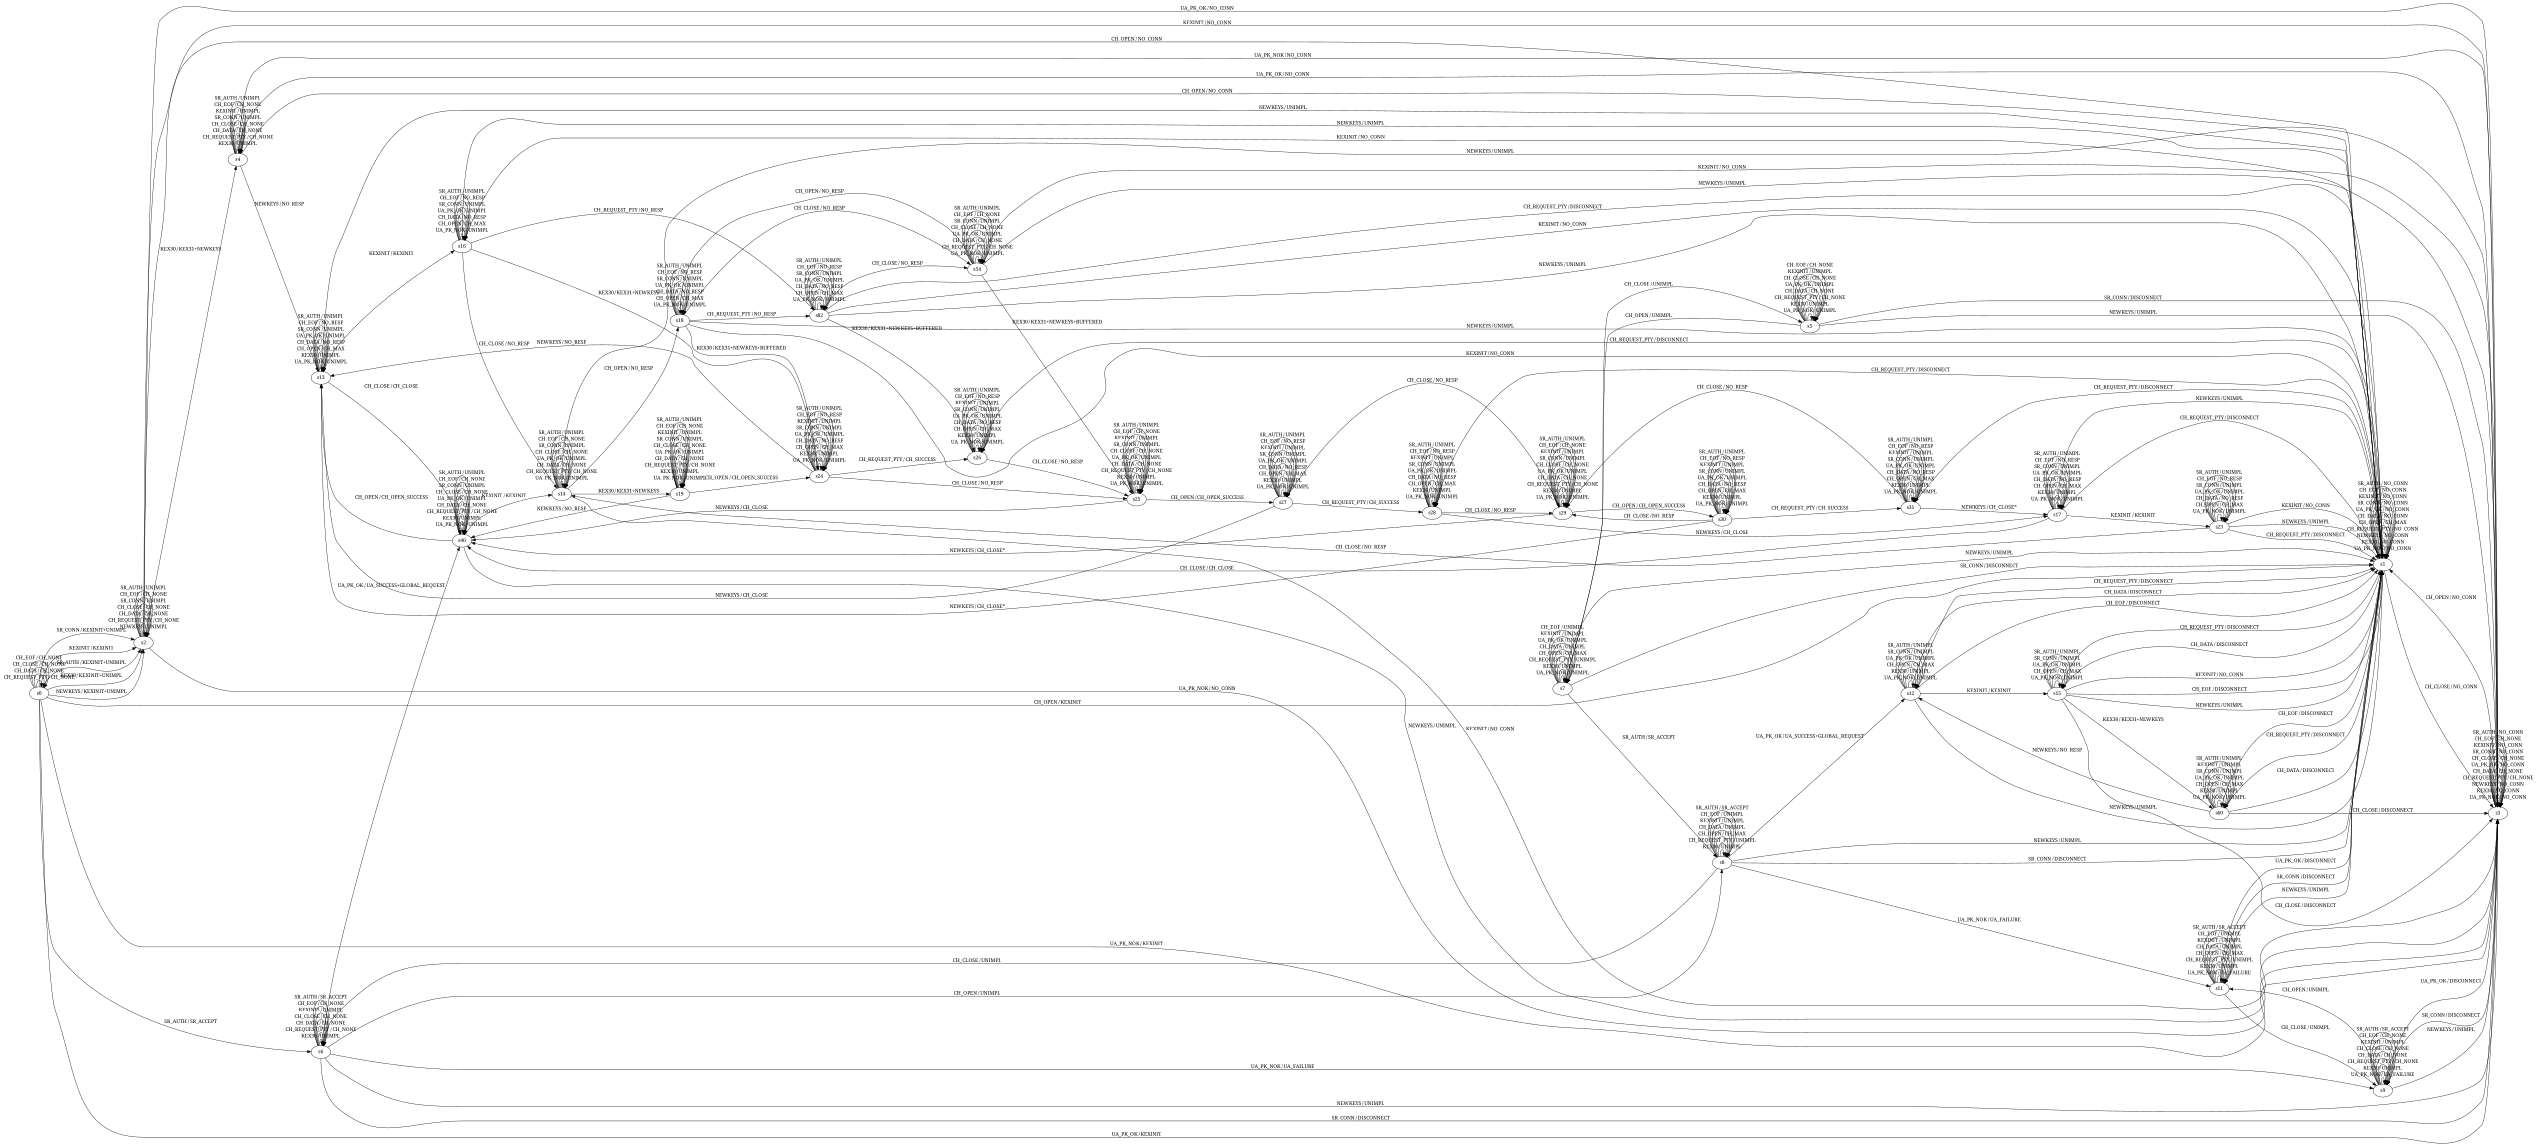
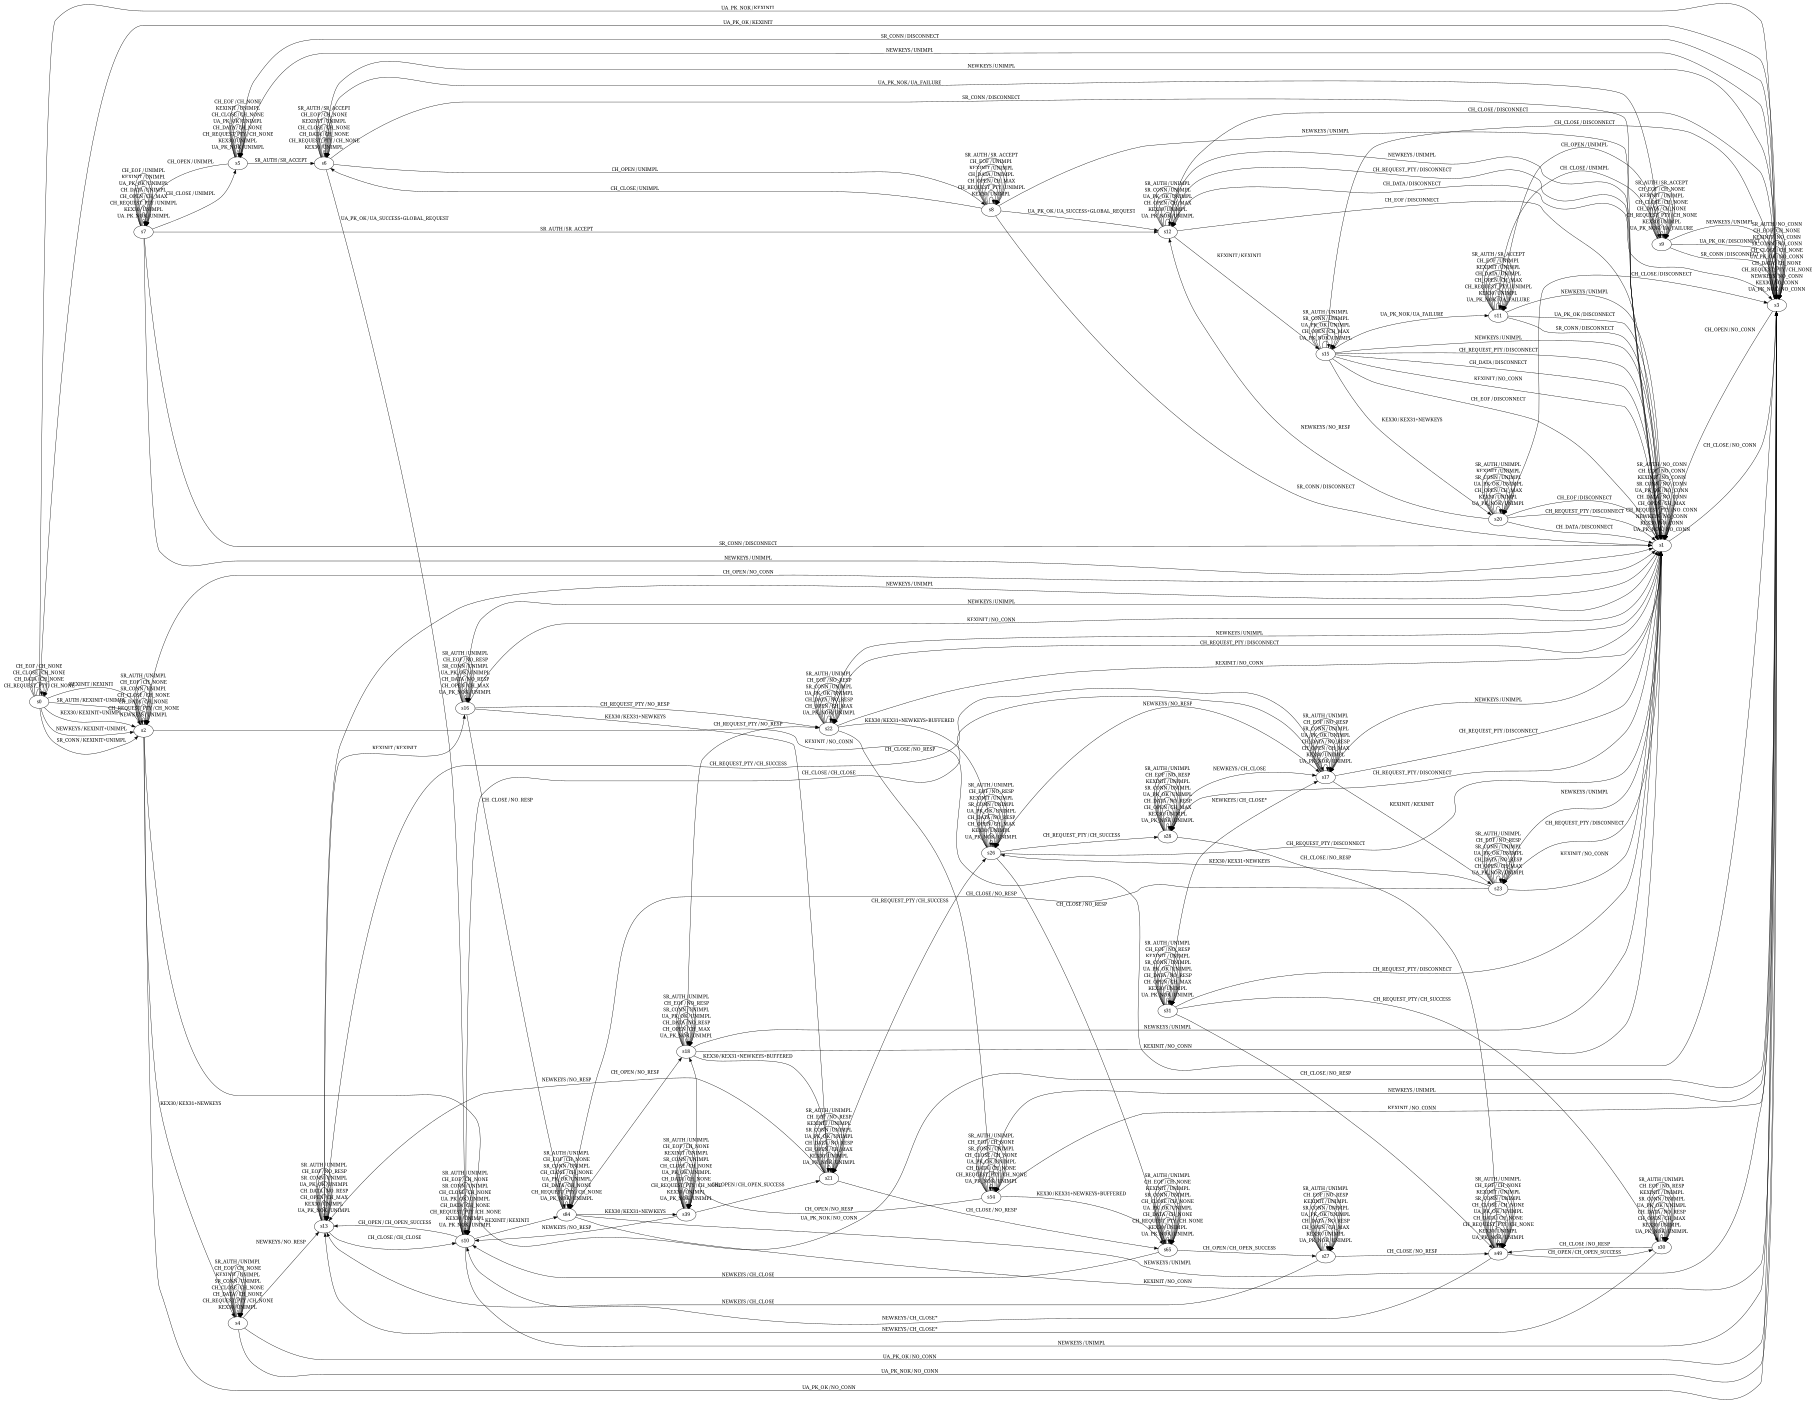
edge "s4" -> "s1": removed, label "CH_OPEN / NO_CONN"
edge "s12" -> "s3": added, label "CH_CLOSE / DISCONNECT"
edge "s18" -> "s54": removed, label "CH_CLOSE / NO_RESP"
node "s82": label "s82" -> "s22"
node "s24": label "s24" -> "s21"
node "s14": label "s14" -> "s84"
node "s19": label "s19" -> "s39"
node "s25": label "s25" -> "s65"
edge "s27" -> "s28": now "s26" -> "s28"
node "s29": label "s29" -> "s49"
edge "s30" -> "s31": reversed
node "s40": label "s40" -> "s10"
edge "s0" -> "s1": removed, label "CH_OPEN / KEXINIT"
edge "s26" -> "s17": added, label "NEWKEYS / NO_RESP"
edge "s13" -> "s17": added, label "CH_REQUEST_PTY / CH_SUCCESS"
edge "s7" -> "s8": now "s7" -> "s12"
node "s60": label "s60" -> "s20"
edge "s23" -> "s26": added, label "KEX30 / KEX31+NEWKEYS"
edge "s8" -> "s11": now "s15" -> "s11"
edge "s0" -> "s6": now "s5" -> "s6"
